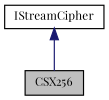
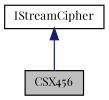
node "CSX256": label "CSX256" -> "CSX456"
